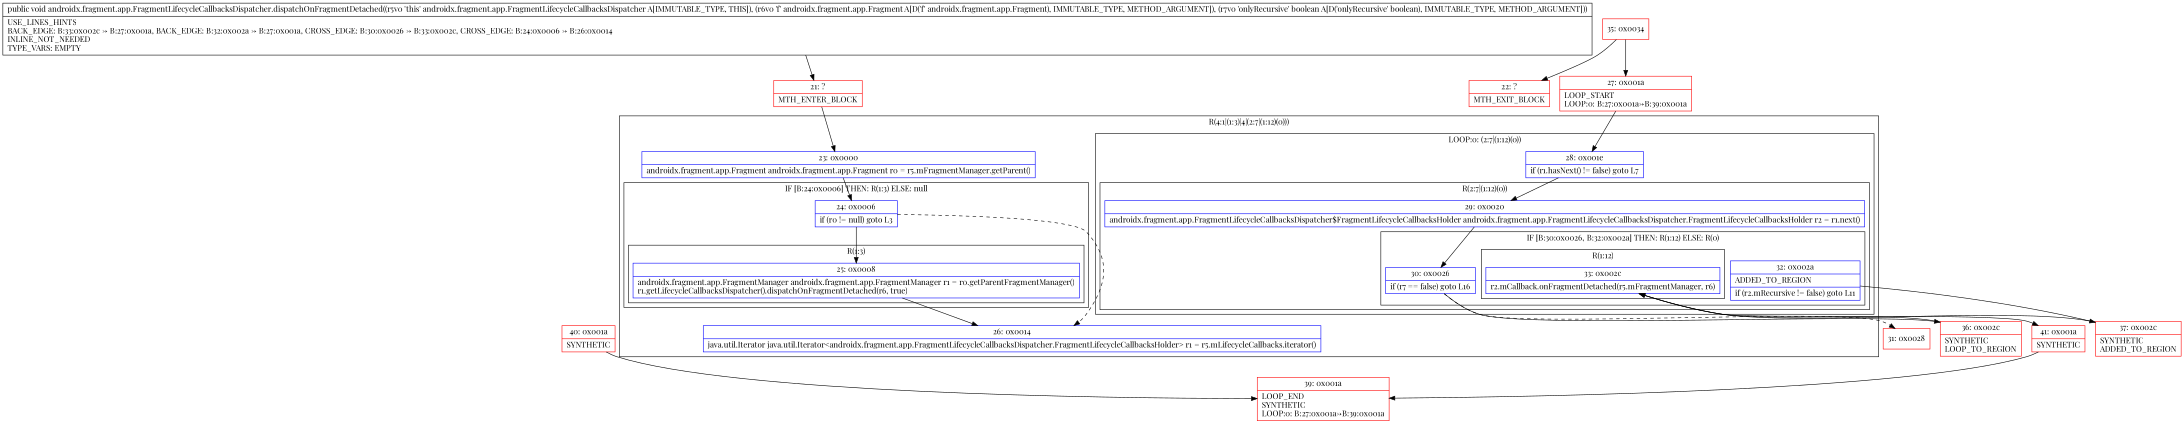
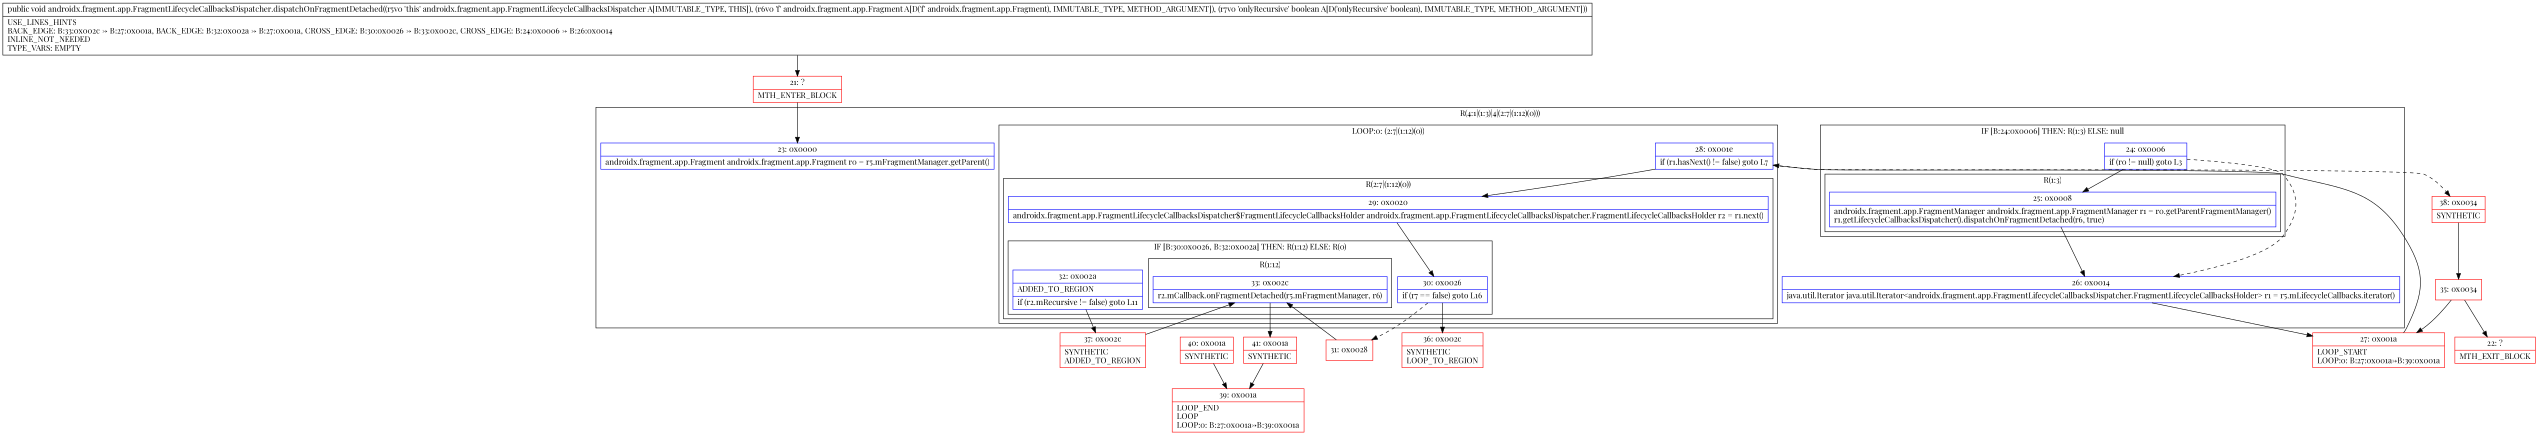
edge "23: 0x0000" -> "24: 0x0006": removed
node "38: 0x0034": added
edge "36: 0x002c" -> "33: 0x002c": now "31: 0x0028" -> "33: 0x002c"
edge "26: 0x0014" -> "27: 0x001a": added
node "39: 0x001a": text "SYNTHETIC" -> "LOOP"
